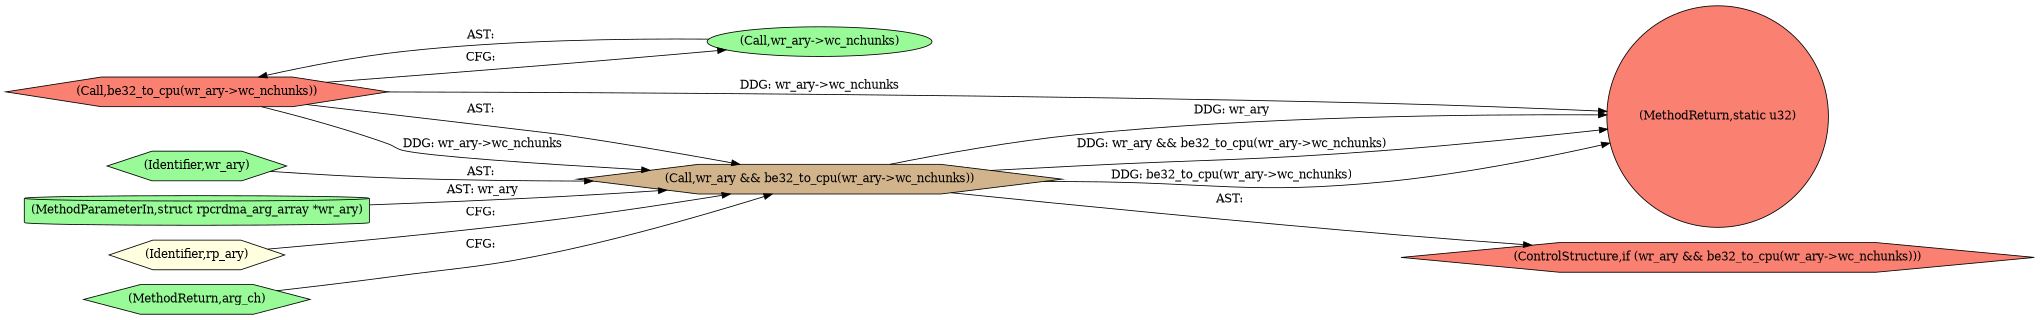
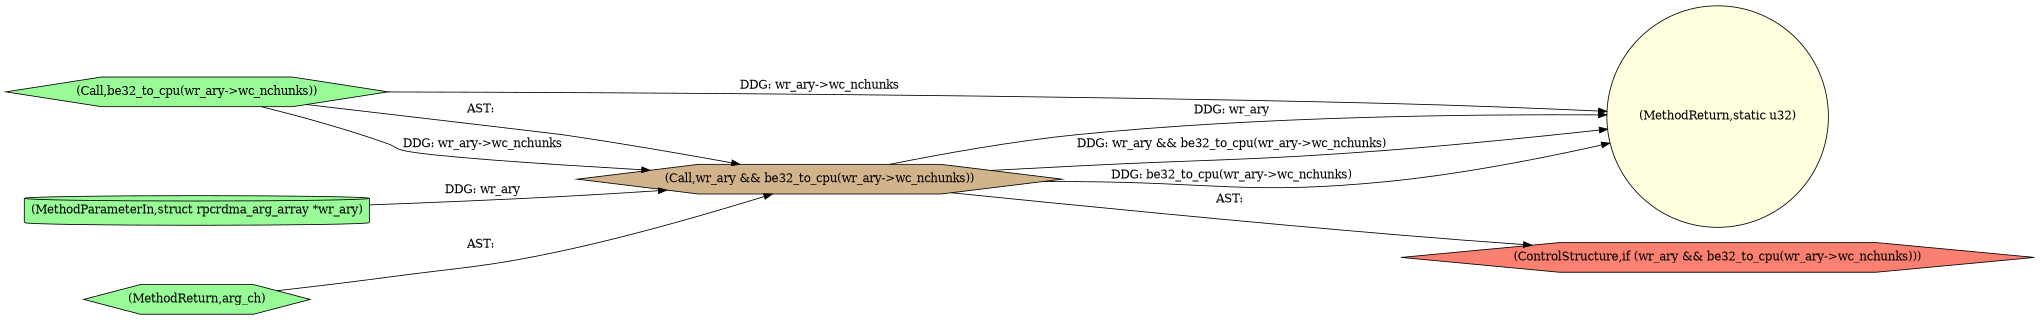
node "(Call,wr_ary->wc_nchunks)": removed
node "(Call,be32_to_cpu(wr_ary->wc_nchunks))": fillcolor salmon -> palegreen
node "(MethodReturn,static u32)": fillcolor salmon -> lightyellow
node "(Identifier,wr_ary)": removed
edge "(MethodParameterIn,struct rpcrdma_arg_array *wr_ary)" -> "(Call,wr_ary && be32_to_cpu(wr_ary->wc_nchunks))": label "AST: wr_ary" -> "DDG: wr_ary"
edge "(MethodReturn,arg_ch)" -> "(Call,wr_ary && be32_to_cpu(wr_ary->wc_nchunks))": label "CFG: " -> "AST: "
node "(Identifier,rp_ary)": removed
